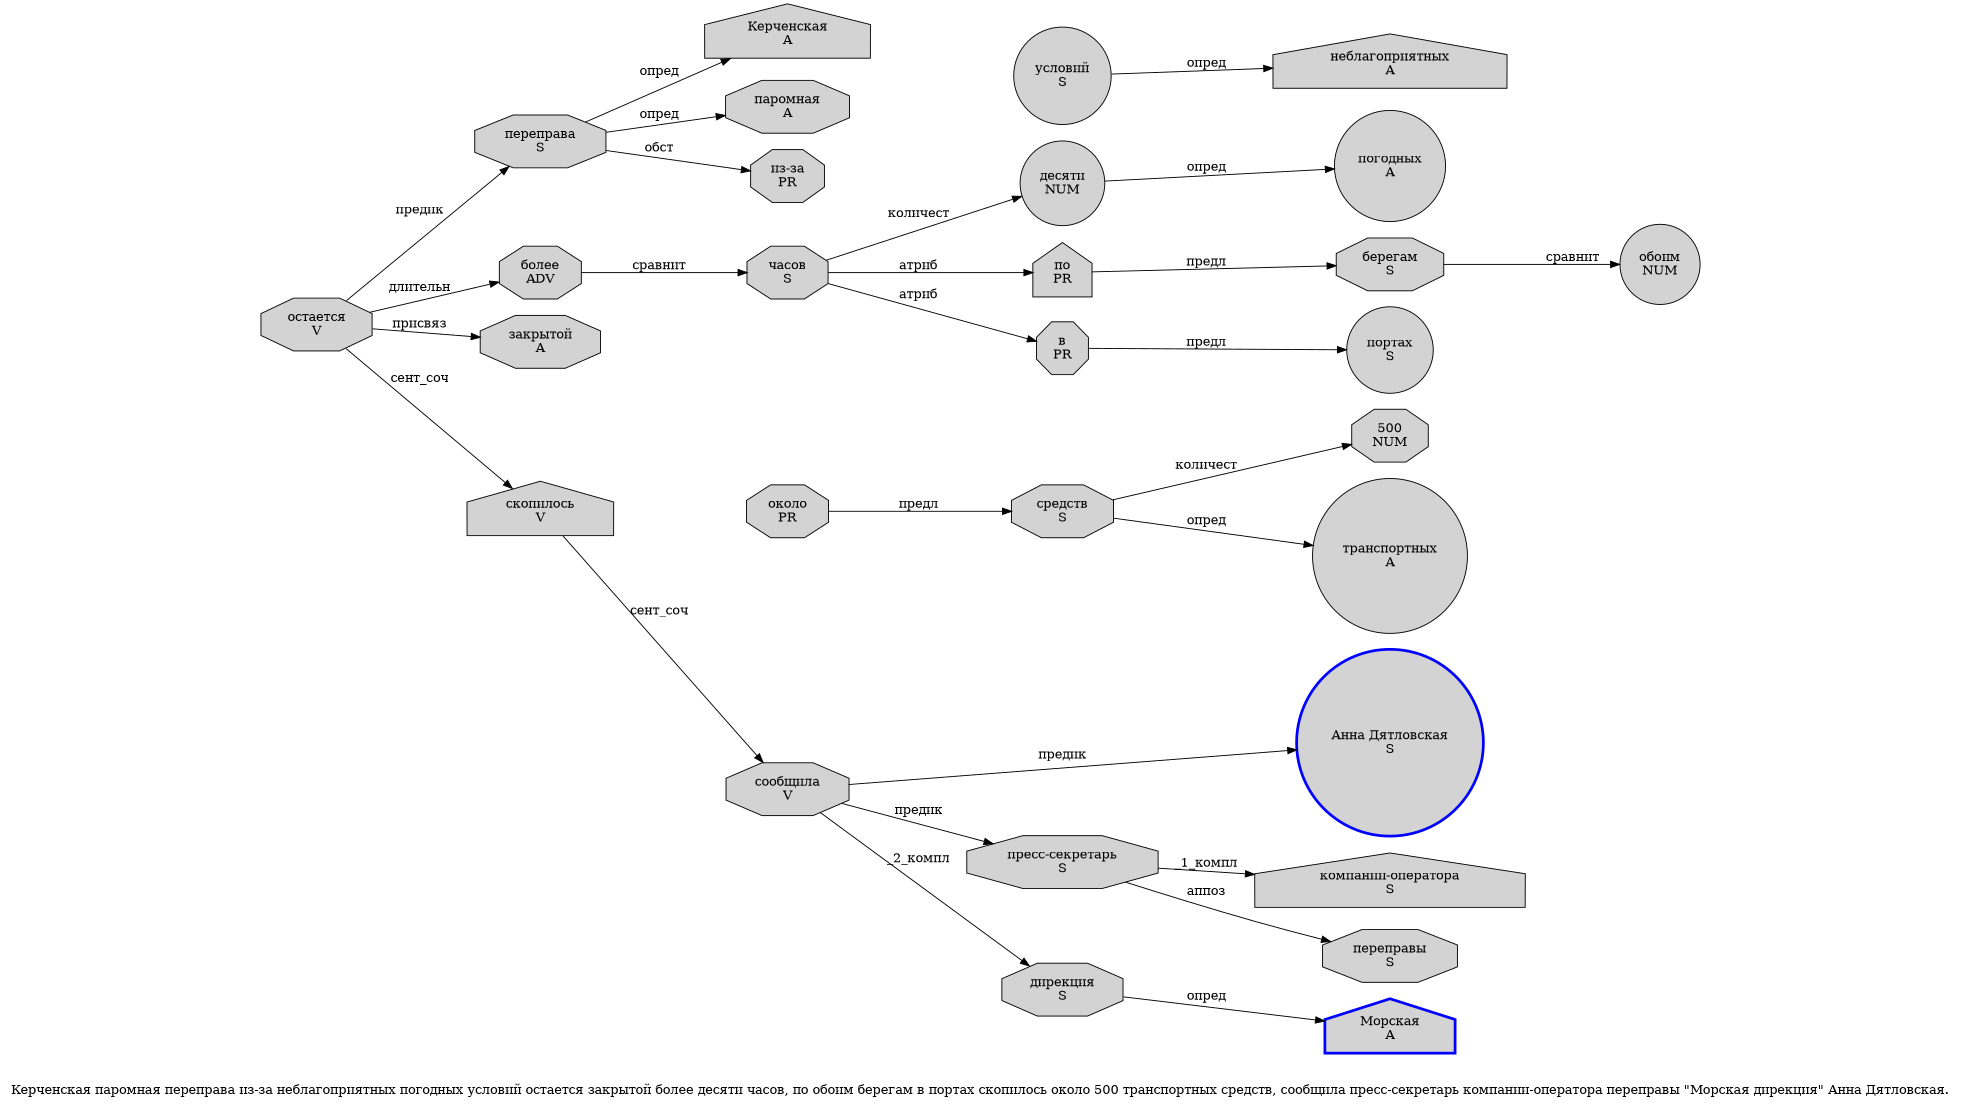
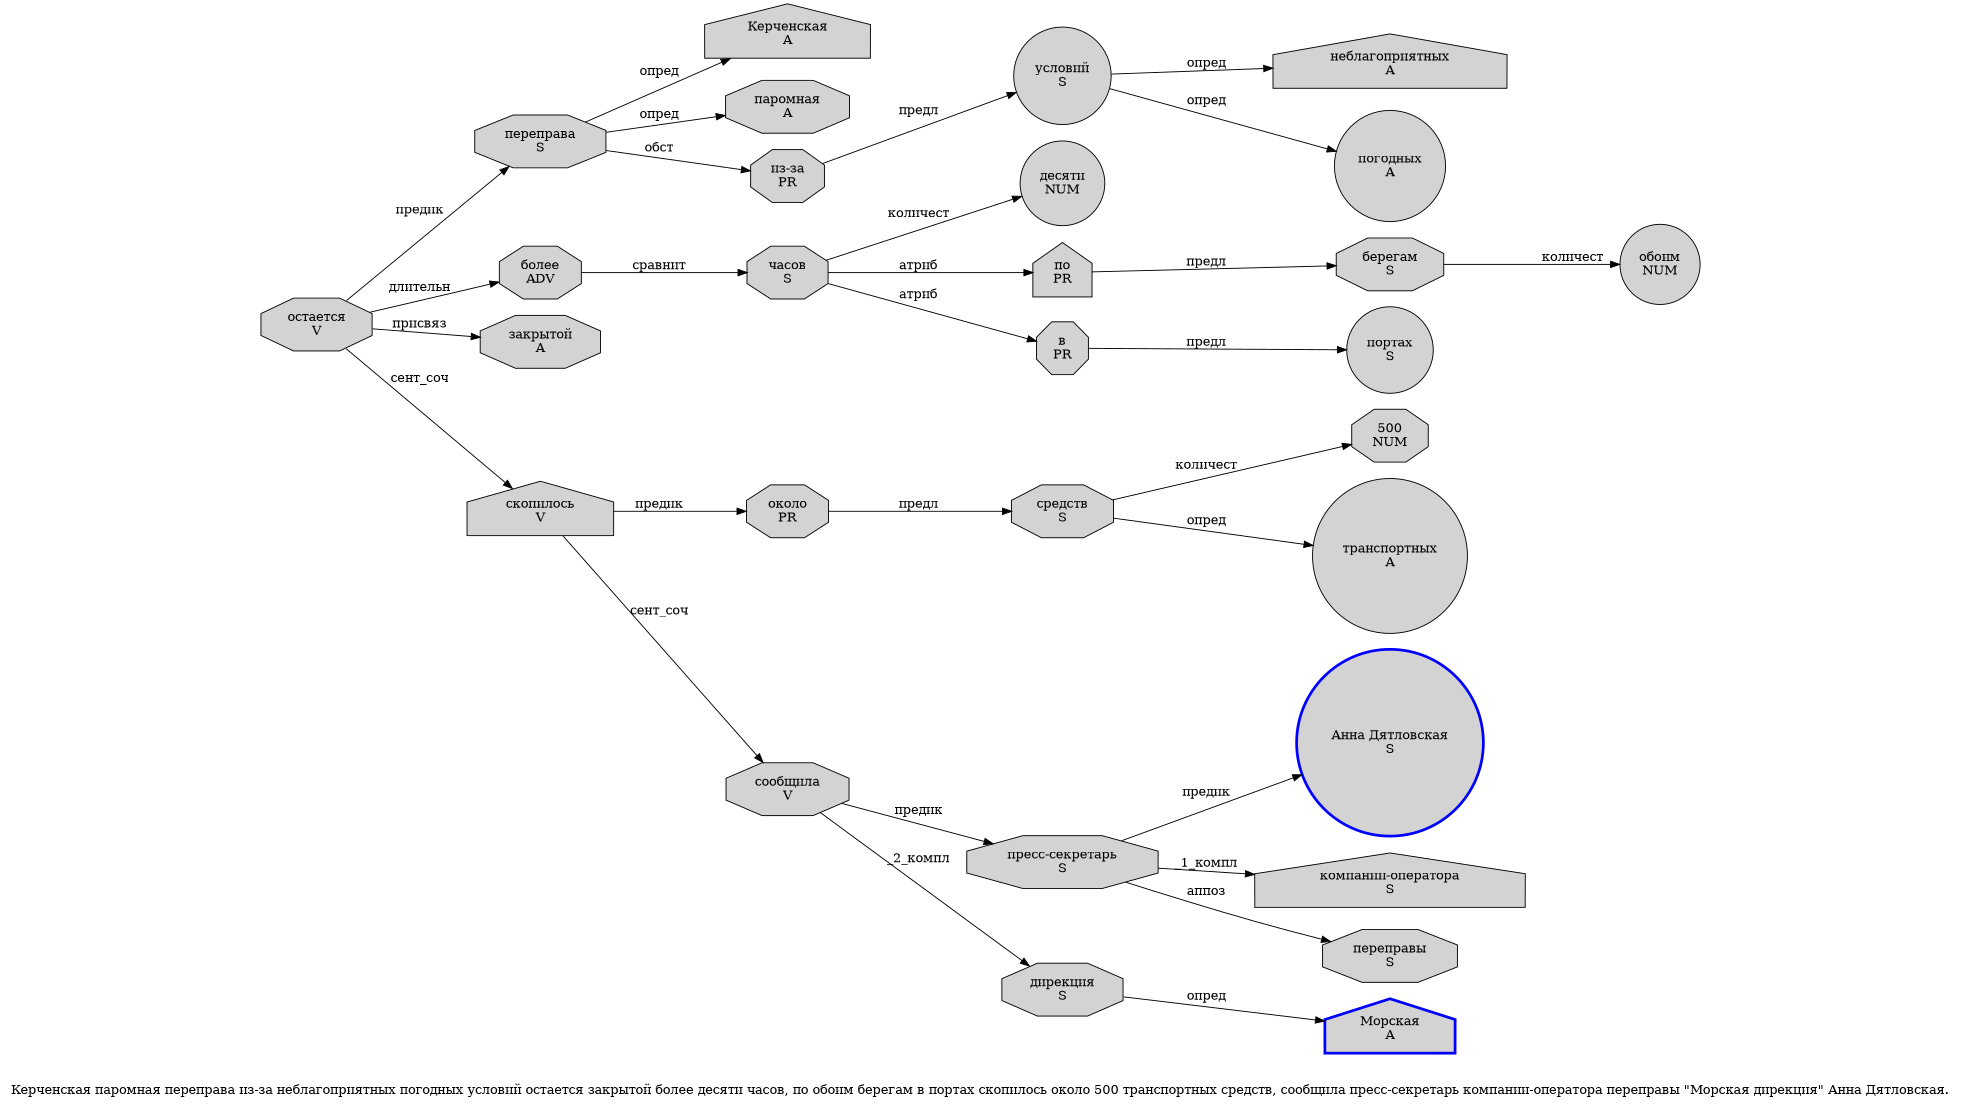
edge "из-за PR" -> "условий S": added, label "предл"
edge "десяти NUM" -> "погодных A": now "условий S" -> "погодных A"
edge "берегам S" -> "обоим NUM": label "сравнит" -> "количест"
edge "скопилось V" -> "около PR": added, label "предик"
edge "сообщила V" -> "Анна Дятловская S": now "пресс-секретарь S" -> "Анна Дятловская S"
